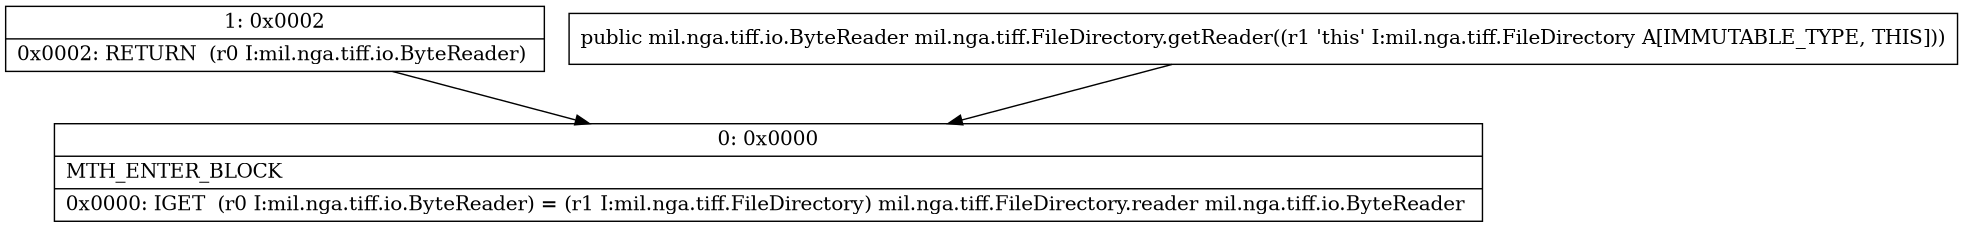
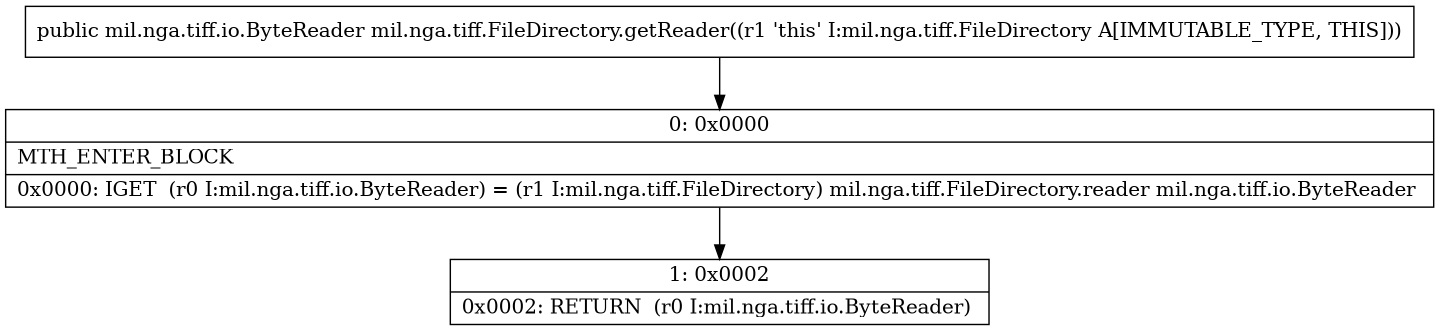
edge "1: 0x0002" -> "0: 0x0000": reversed
